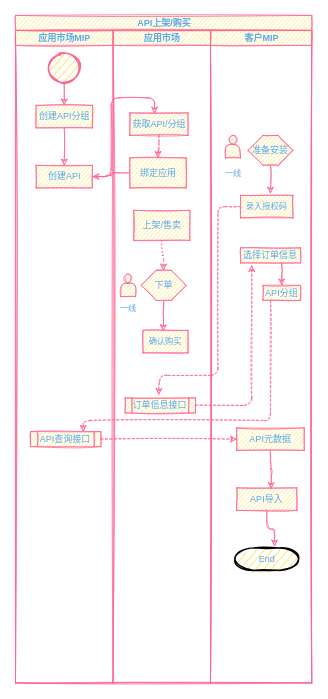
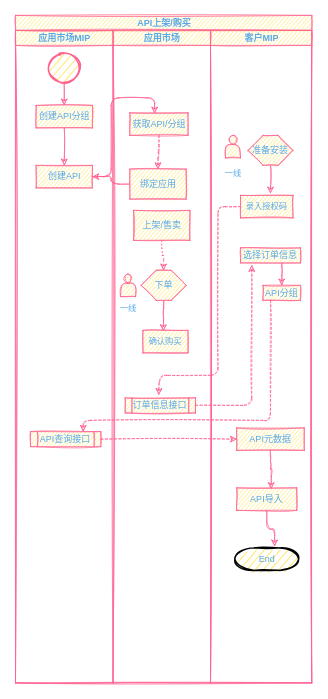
node "绑定应用": moved (158, 173) -> (158, 184)
